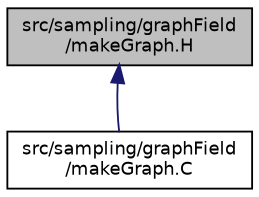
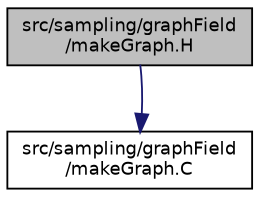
edge "src/sampling/graphField /makeGraph.C" -> "src/sampling/graphField /makeGraph.H": reversed
